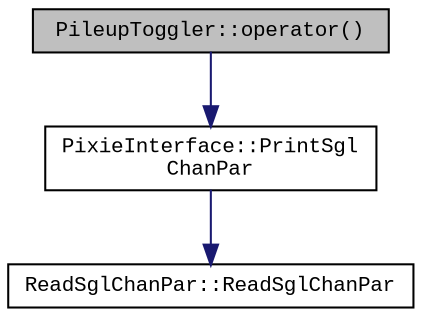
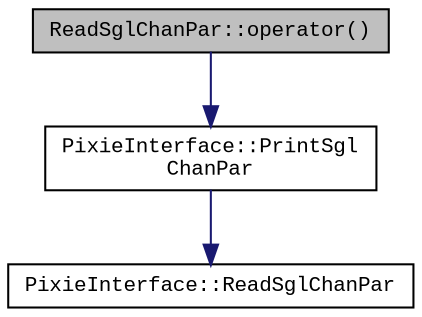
node "PileupToggler::operator()": label "PileupToggler::operator()" -> "ReadSglChanPar::operator()"
node "ReadSglChanPar::ReadSglChanPar": label "ReadSglChanPar::ReadSglChanPar" -> "PixieInterface::ReadSglChanPar"
